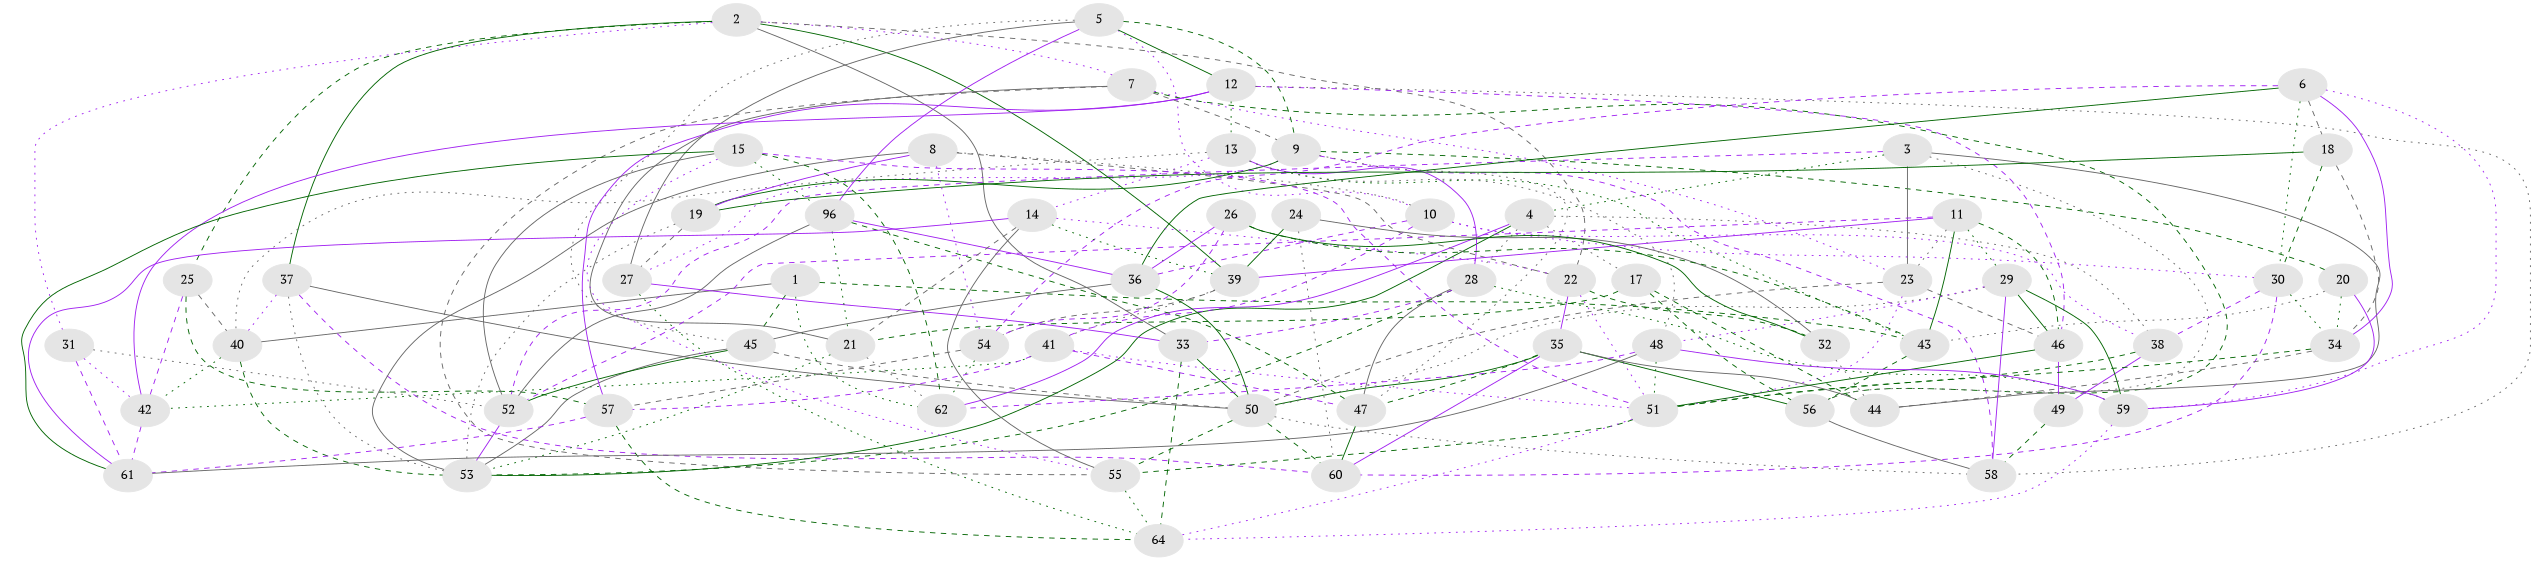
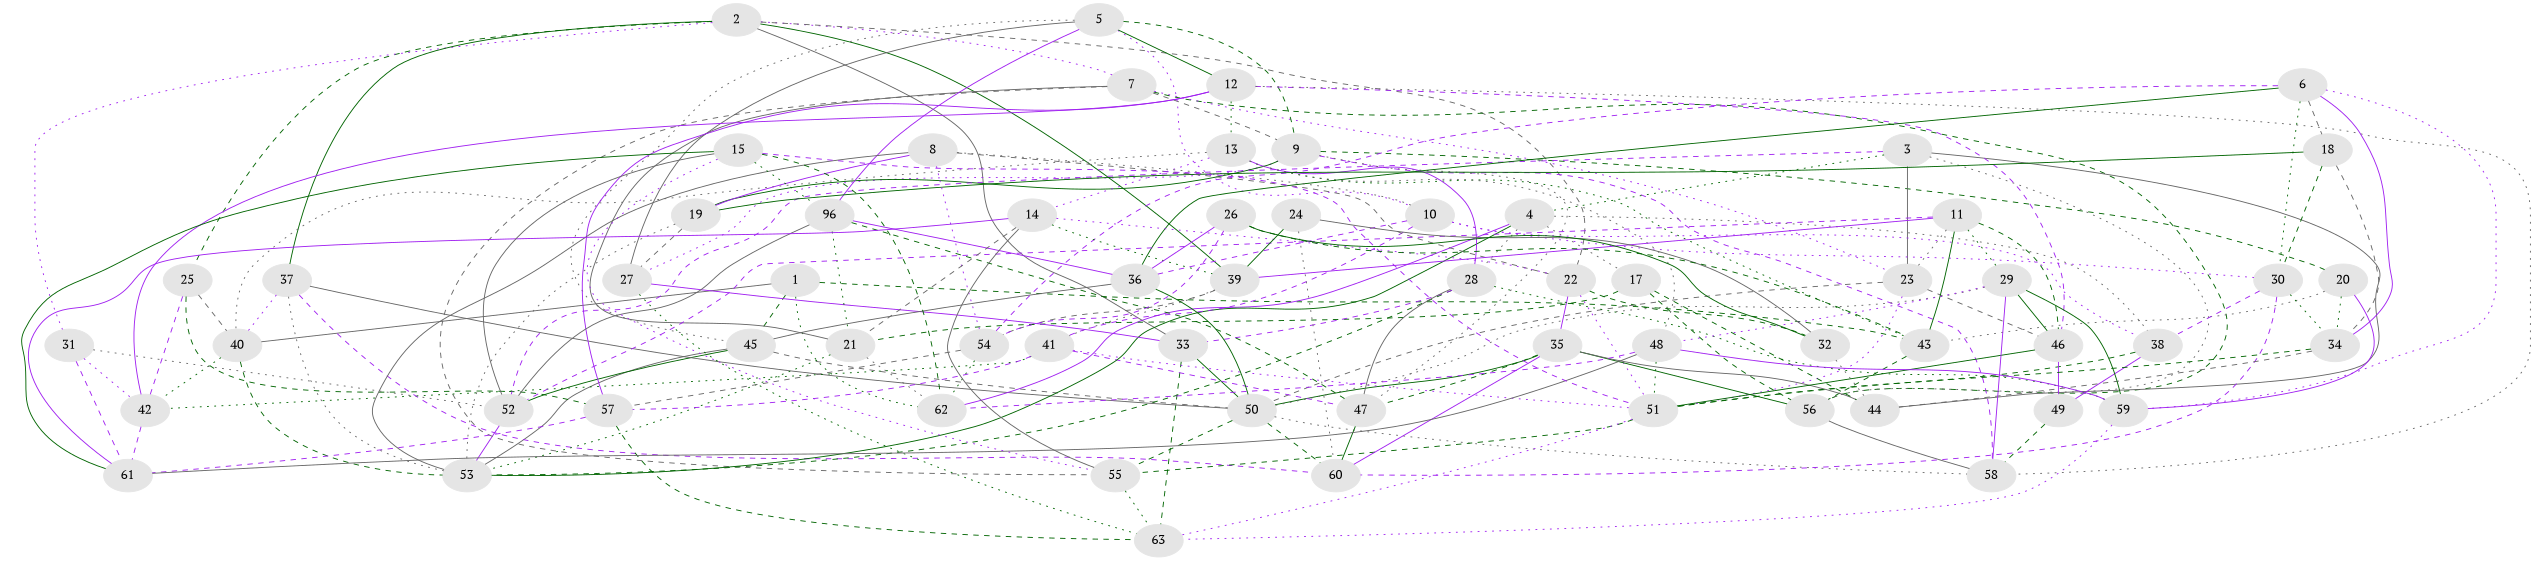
node "64": label "64" -> "63"
